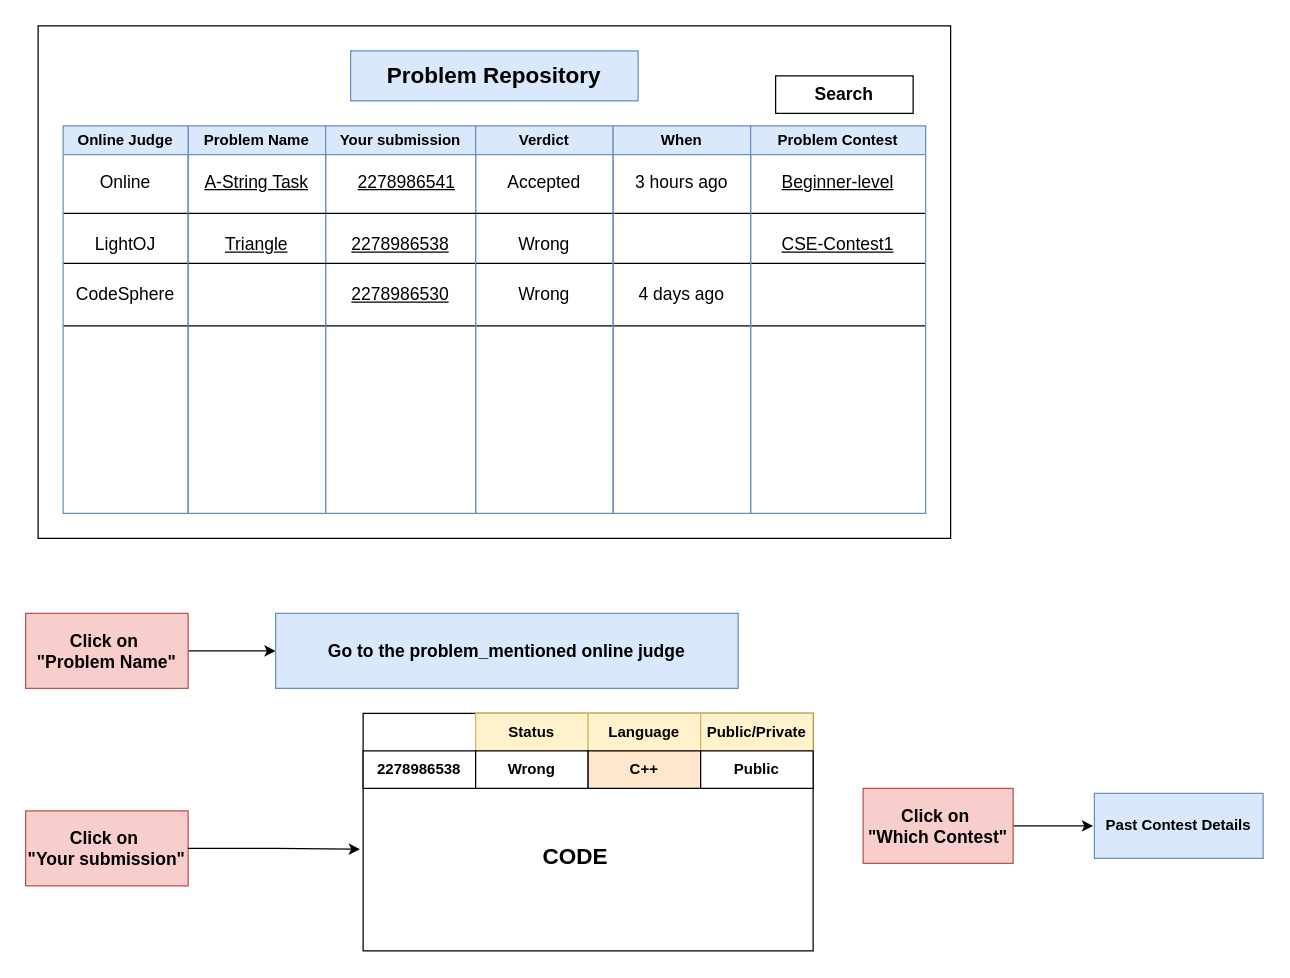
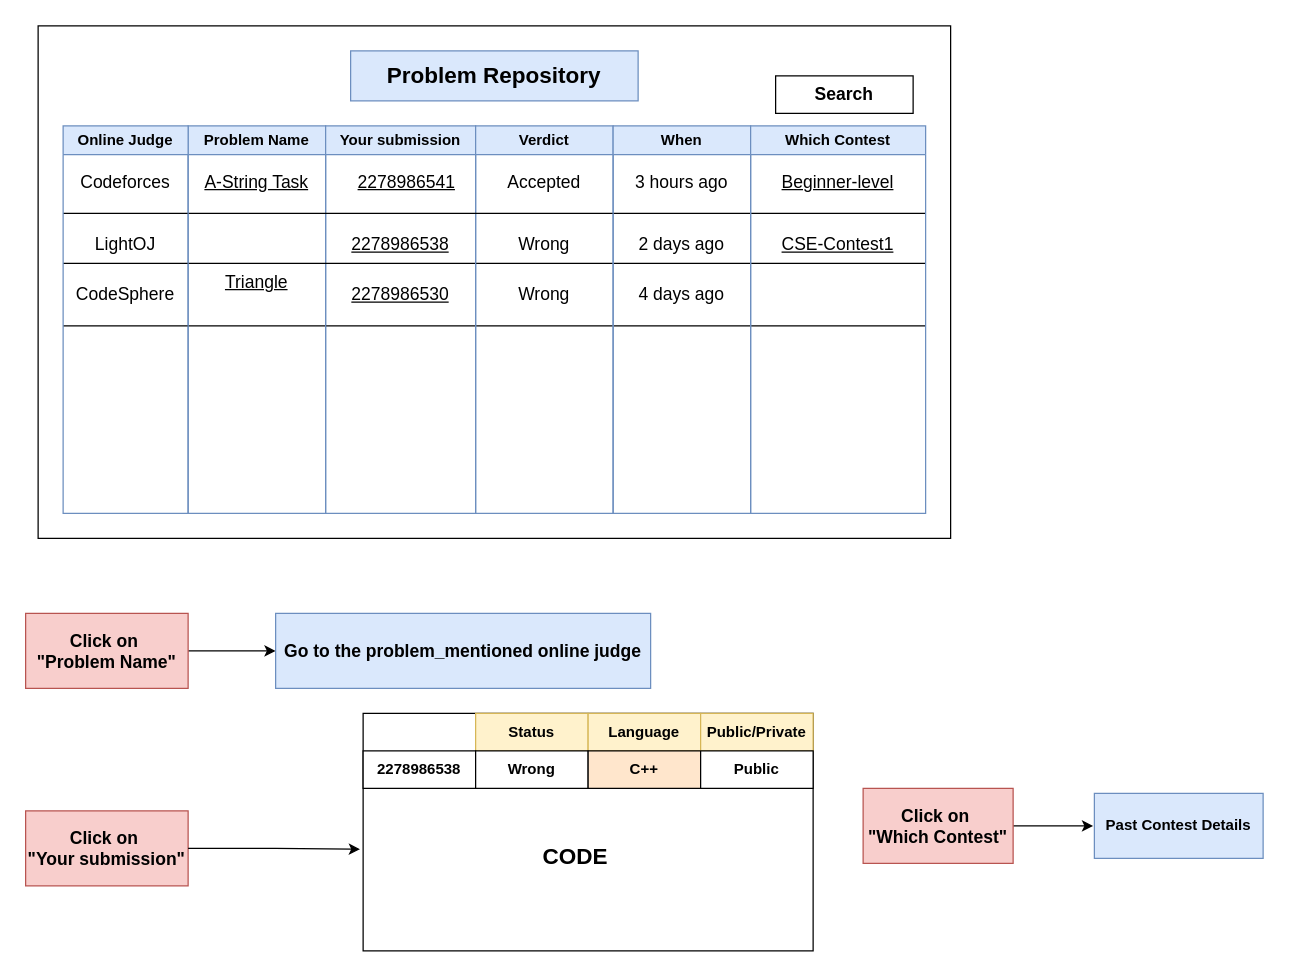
node "Problem Contest": label "Problem Contest" -> "Which Contest"
node "Online": label "Online" -> "Codeforces"
node "Triangle": moved (257, 244) -> (257, 282)
node "2 days ago": added
node "Go to the problem_mentioned online judge": size 463x75 -> 375x75
